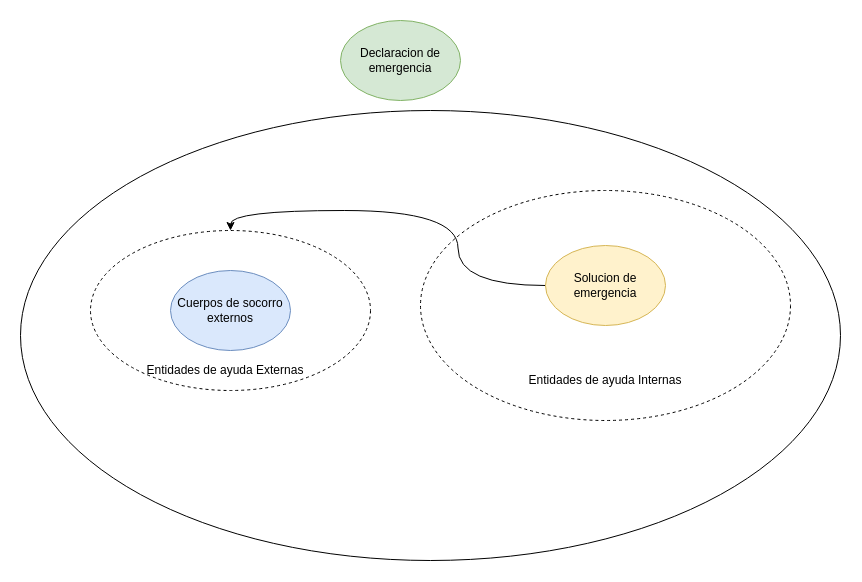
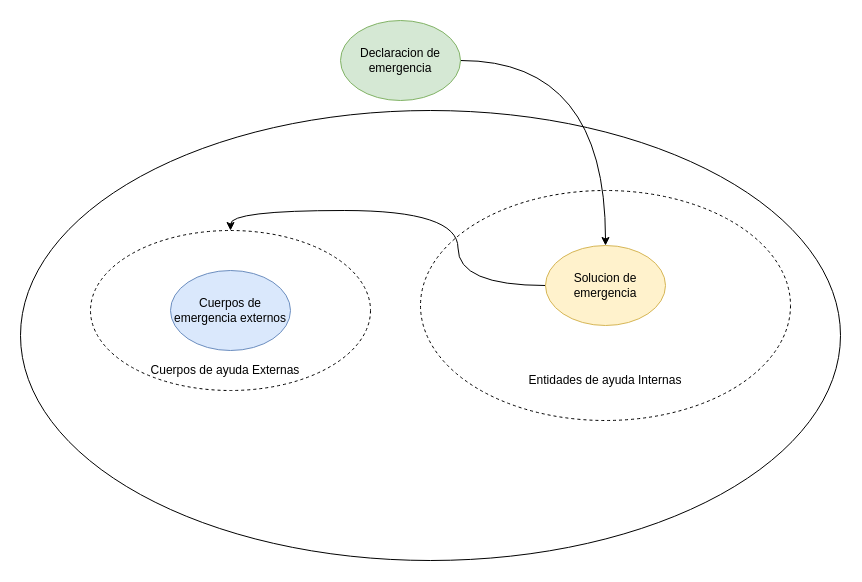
edge "Declaracion de emergencia" -> "Solucion de emergencia": added
node "Cuerpos de socorro externos": label "Cuerpos de socorro externos" -> "Cuerpos de emergencia externos"
node "Entidades de ayuda Externas": label "Entidades de ayuda Externas" -> "Cuerpos de ayuda Externas"
